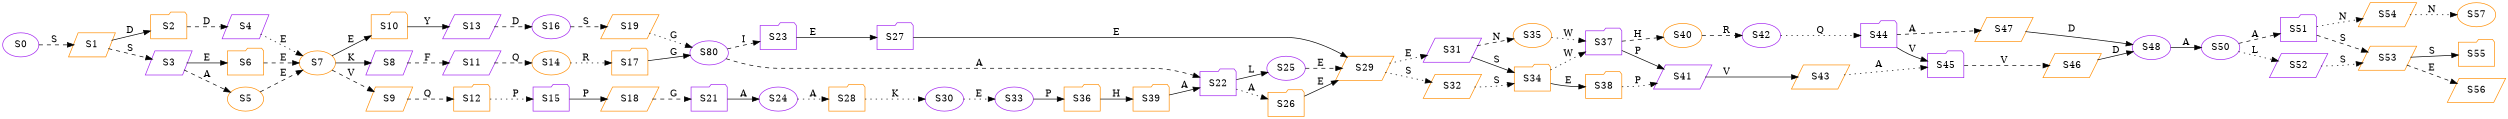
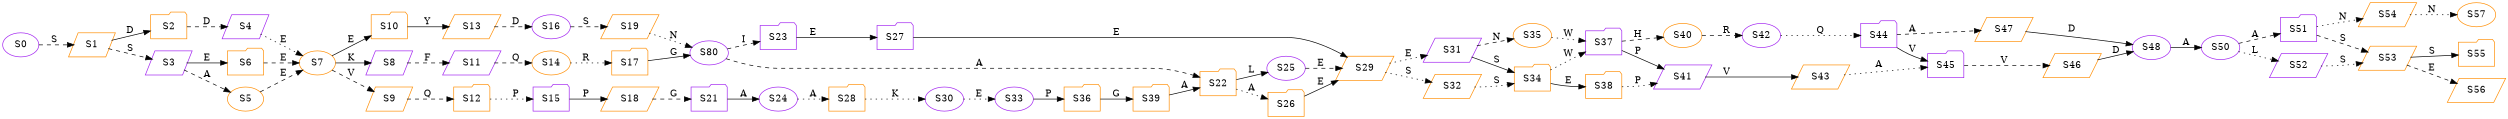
node "S13": color purple -> darkorange
edge "S19" -> "S80": label "G" -> "N"
node "S22": color purple -> darkorange
edge "S36" -> "S39": label "H" -> "G"
